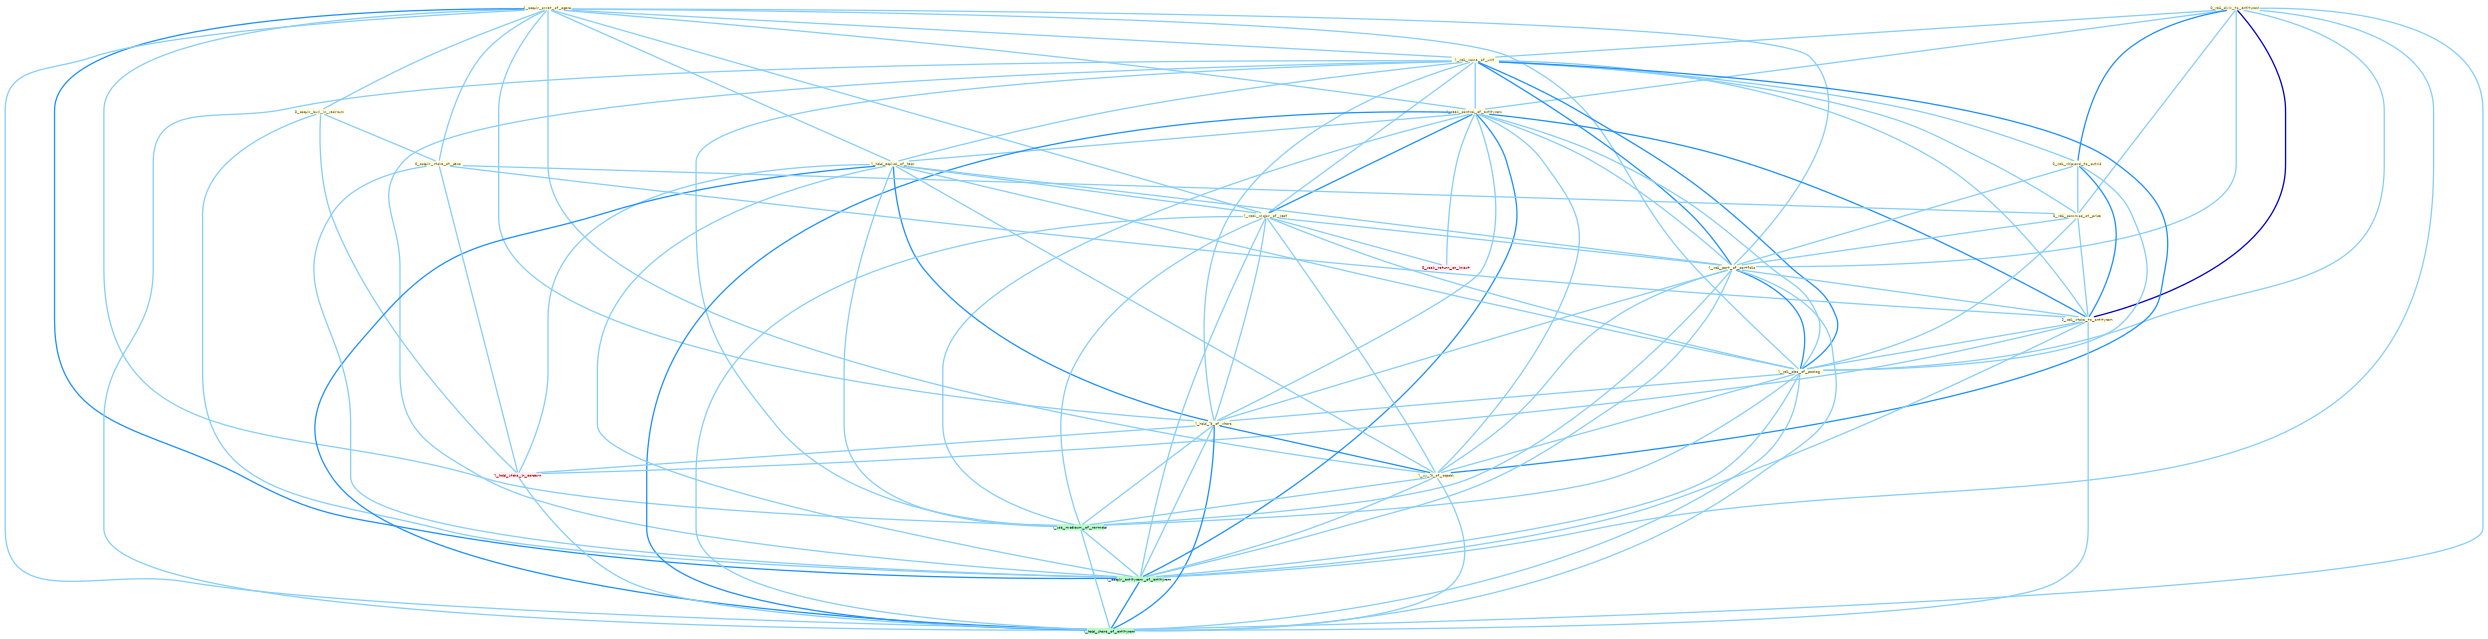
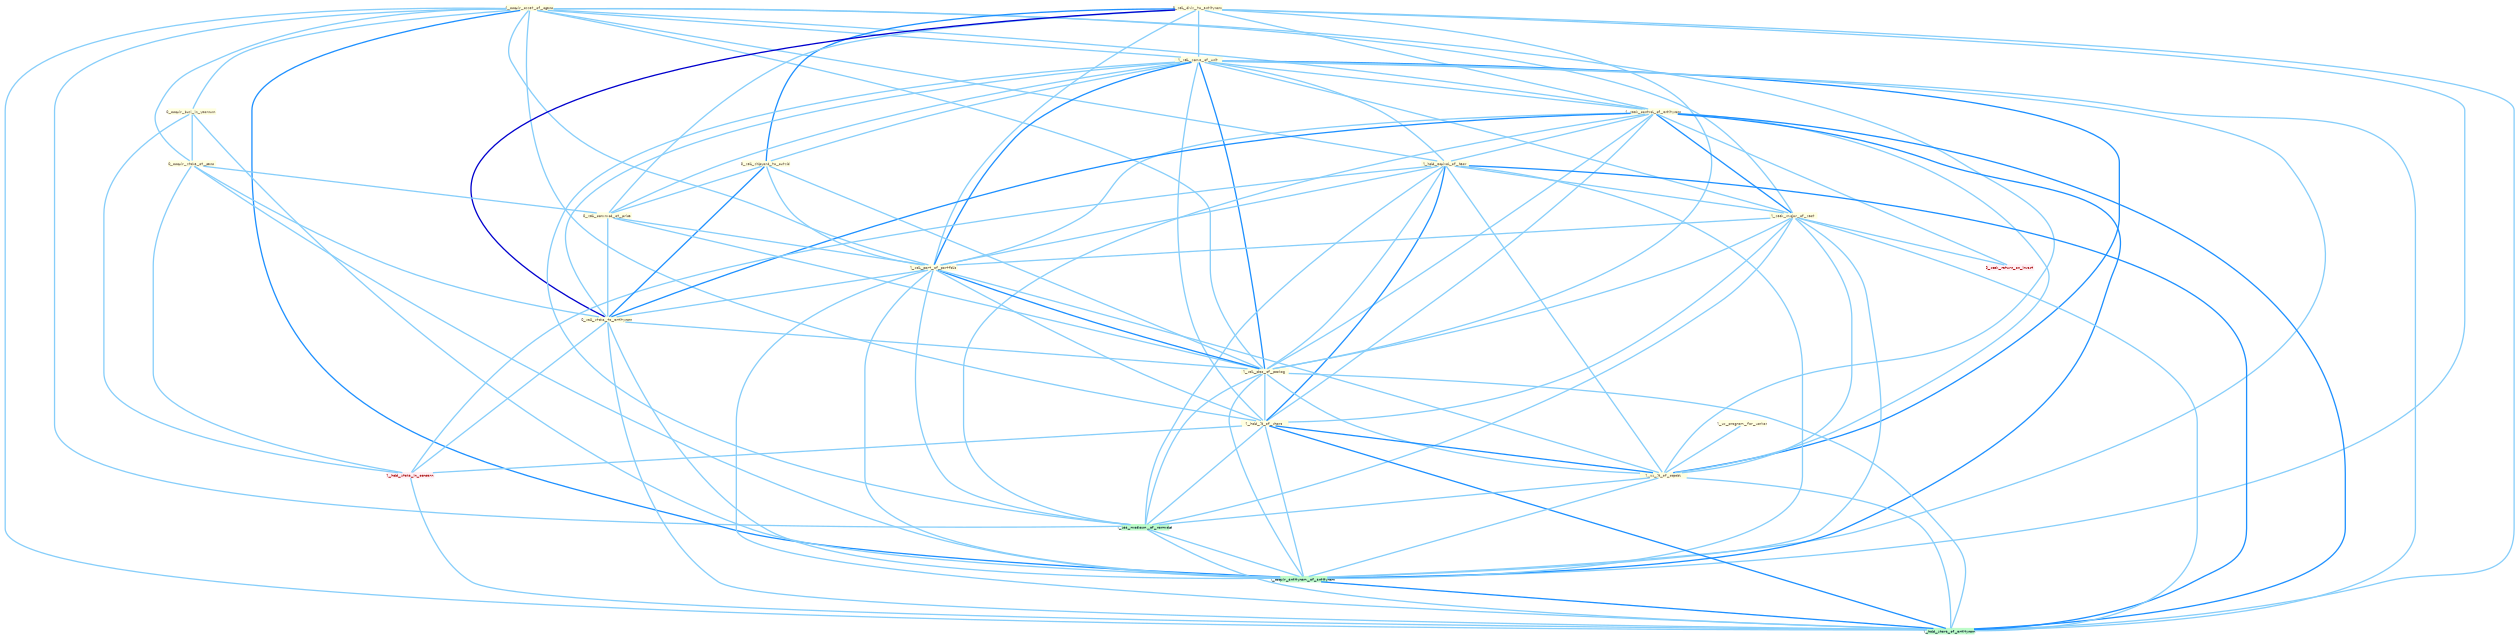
node "1_us_program_for_worker": added
